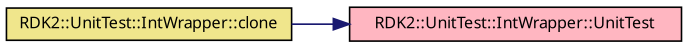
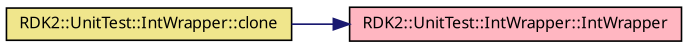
node "RDK2::UnitTest::IntWrapper::UnitTest": label "RDK2::UnitTest::IntWrapper::UnitTest" -> "RDK2::UnitTest::IntWrapper::IntWrapper"
